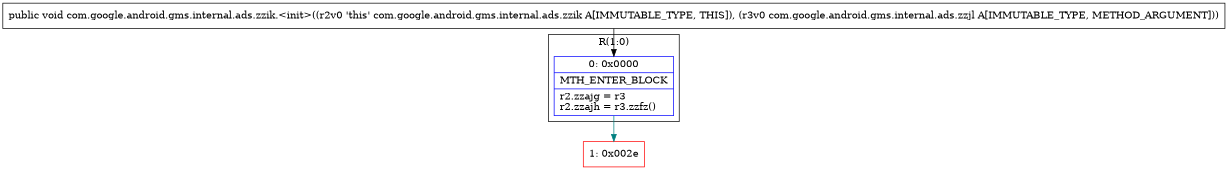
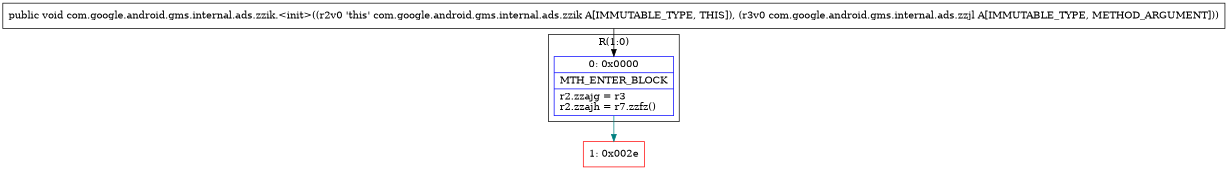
node "0: 0x0000": text "r2.zzajh = r3.zzfz()" -> "r2.zzajh = r7.zzfz()"
